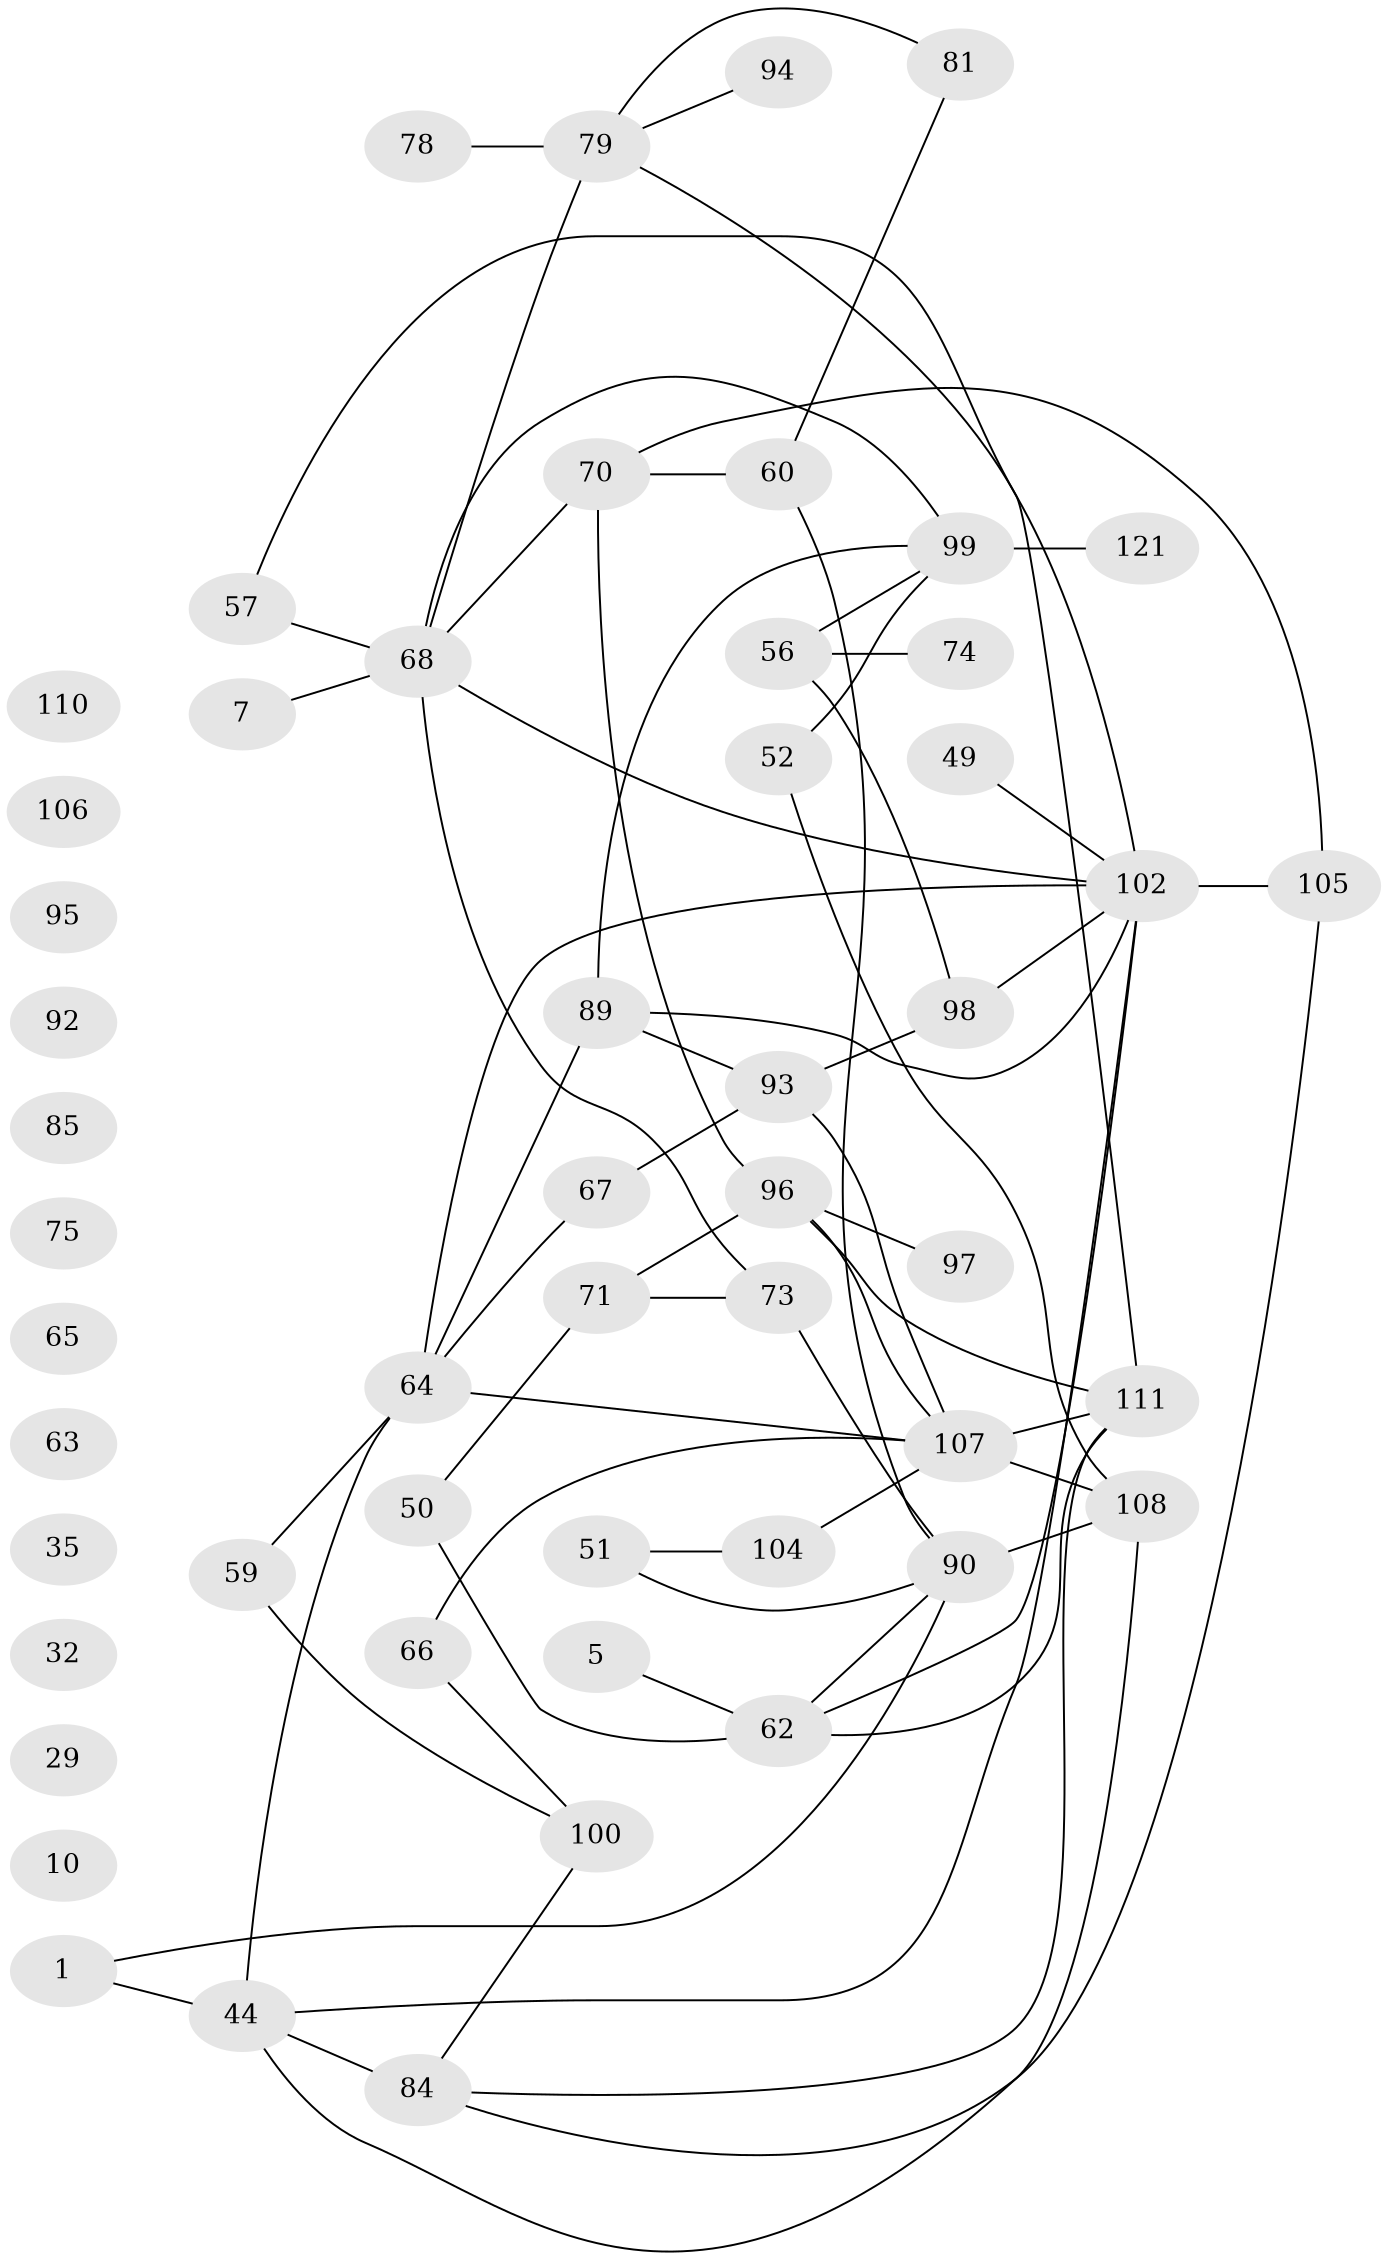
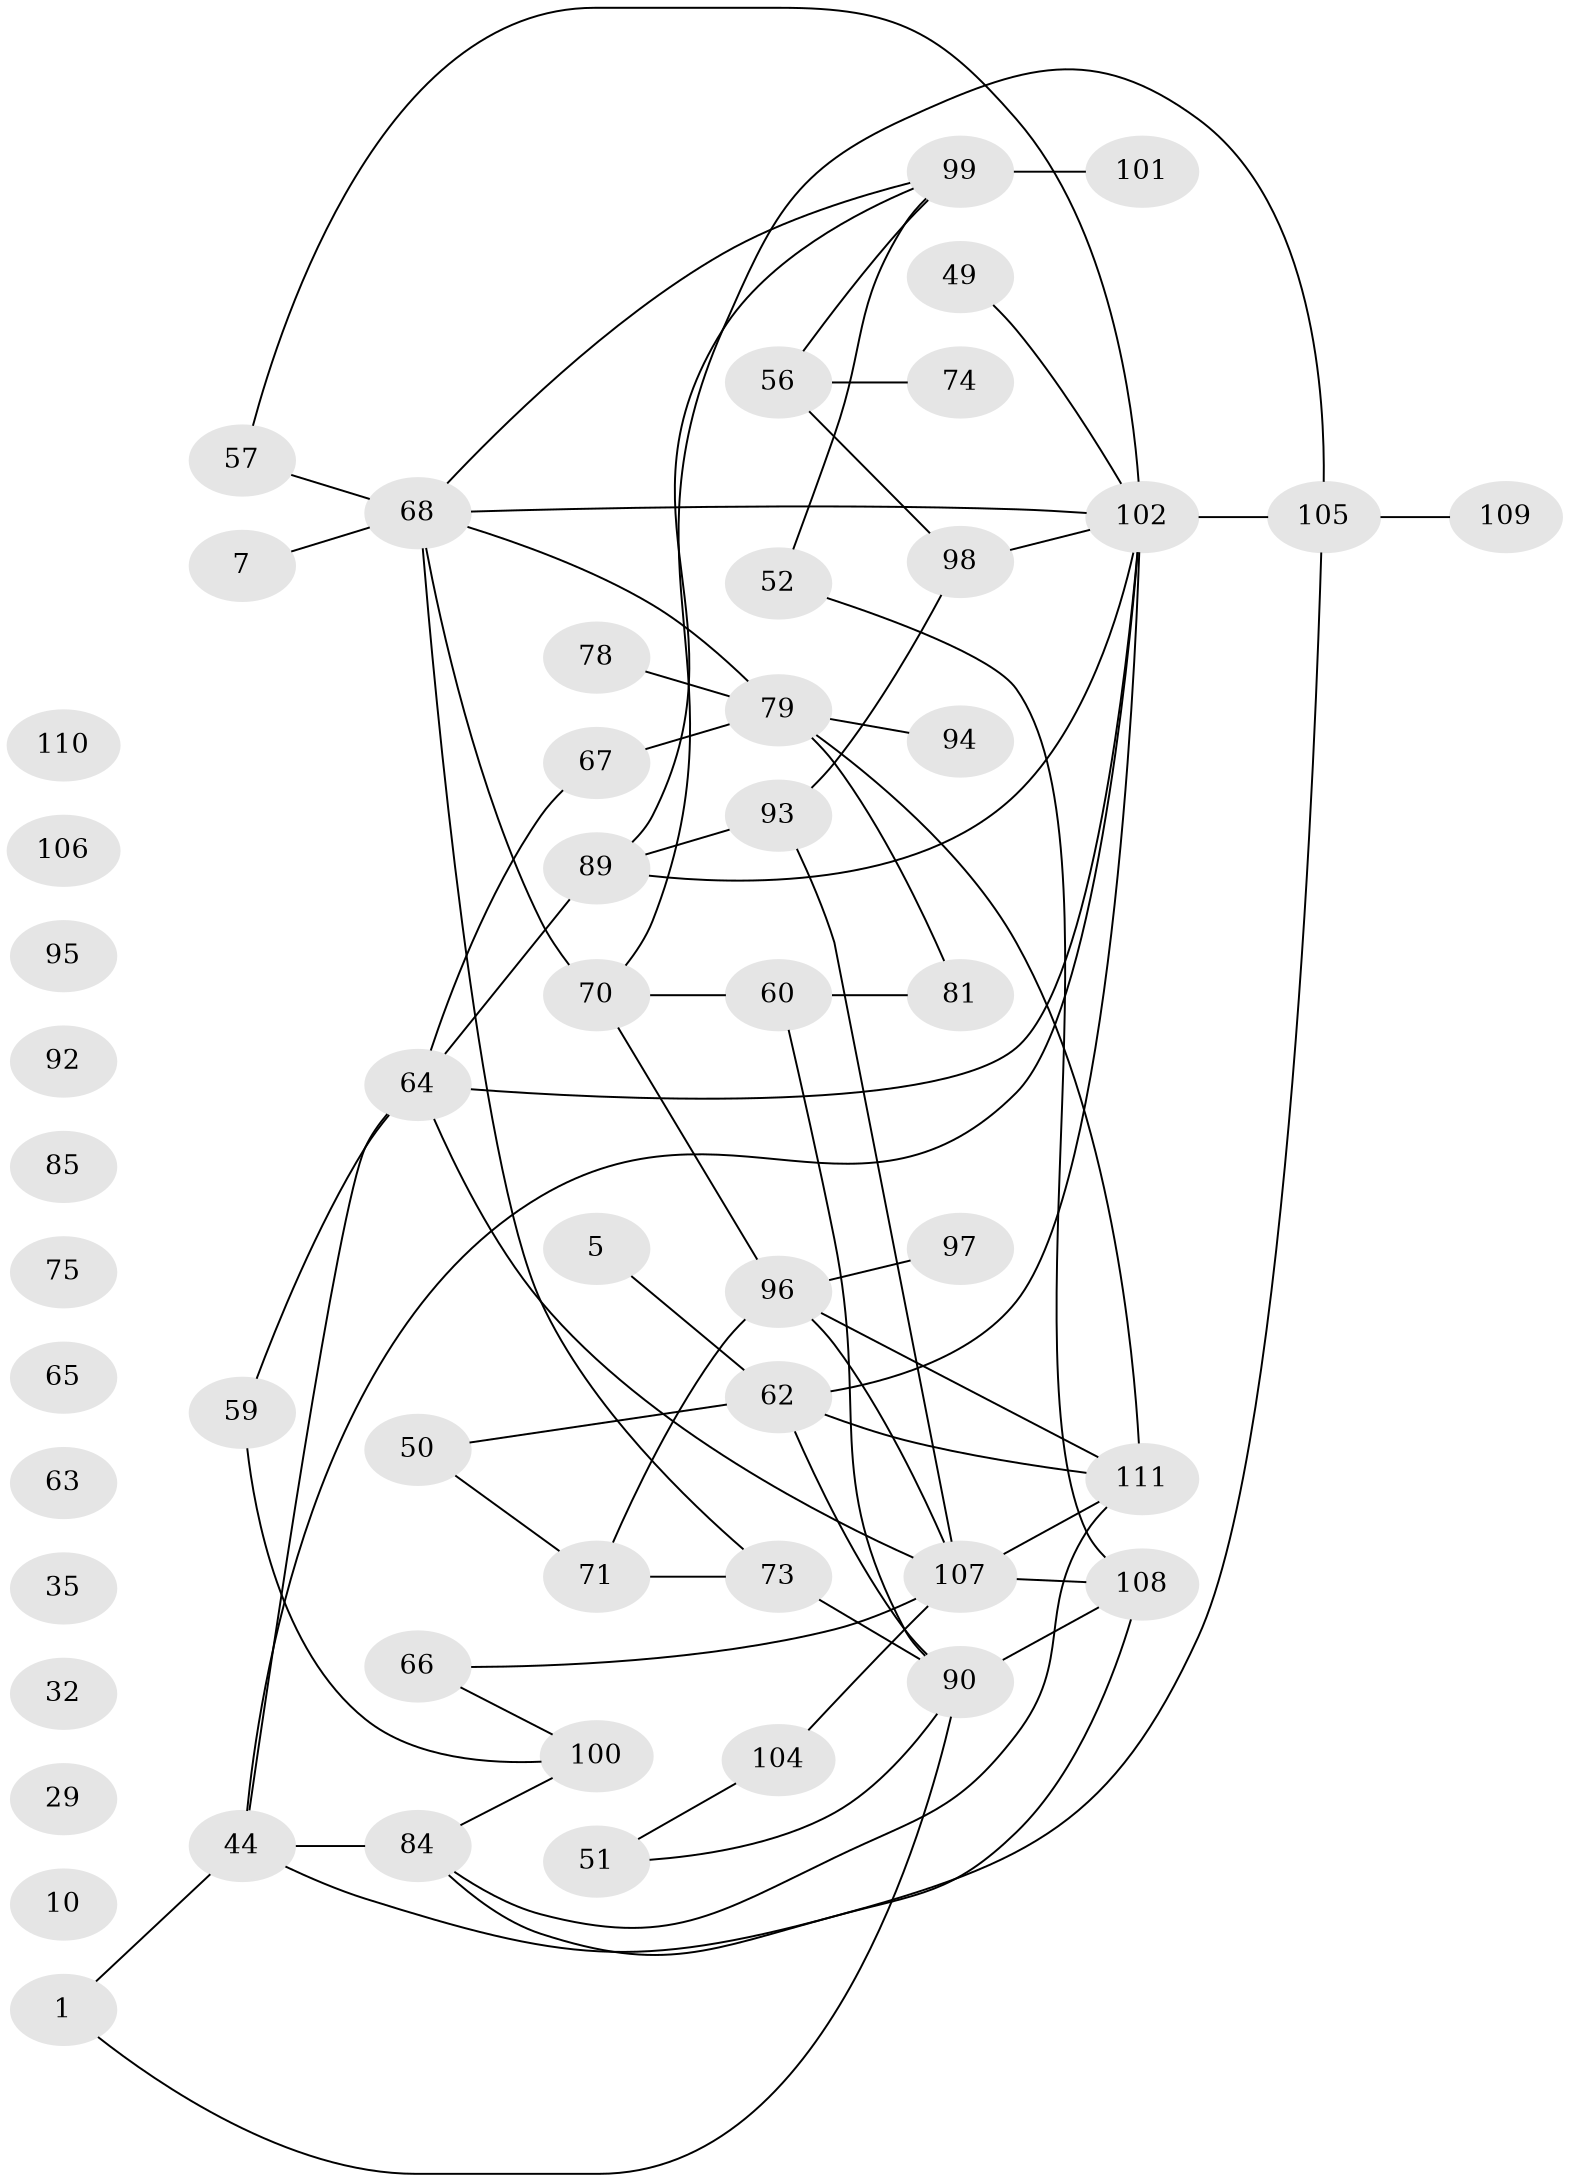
node "109": added
node "121": label "121" -> "101"
edge "93" -- "67": now "79" -- "67"
